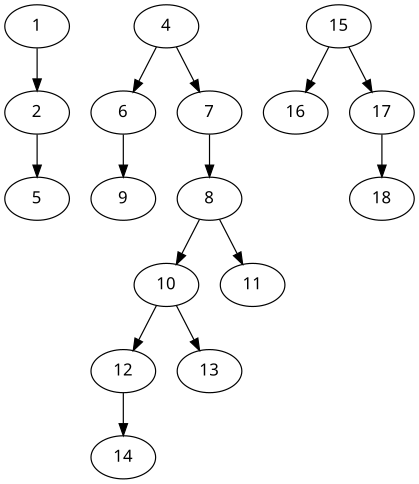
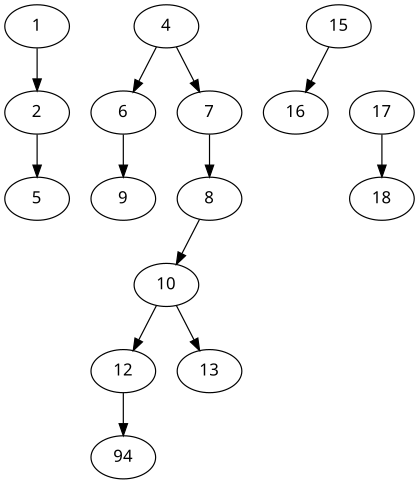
edge "15" -> "17": removed
node "11": removed
node "14": label "14" -> "94"
